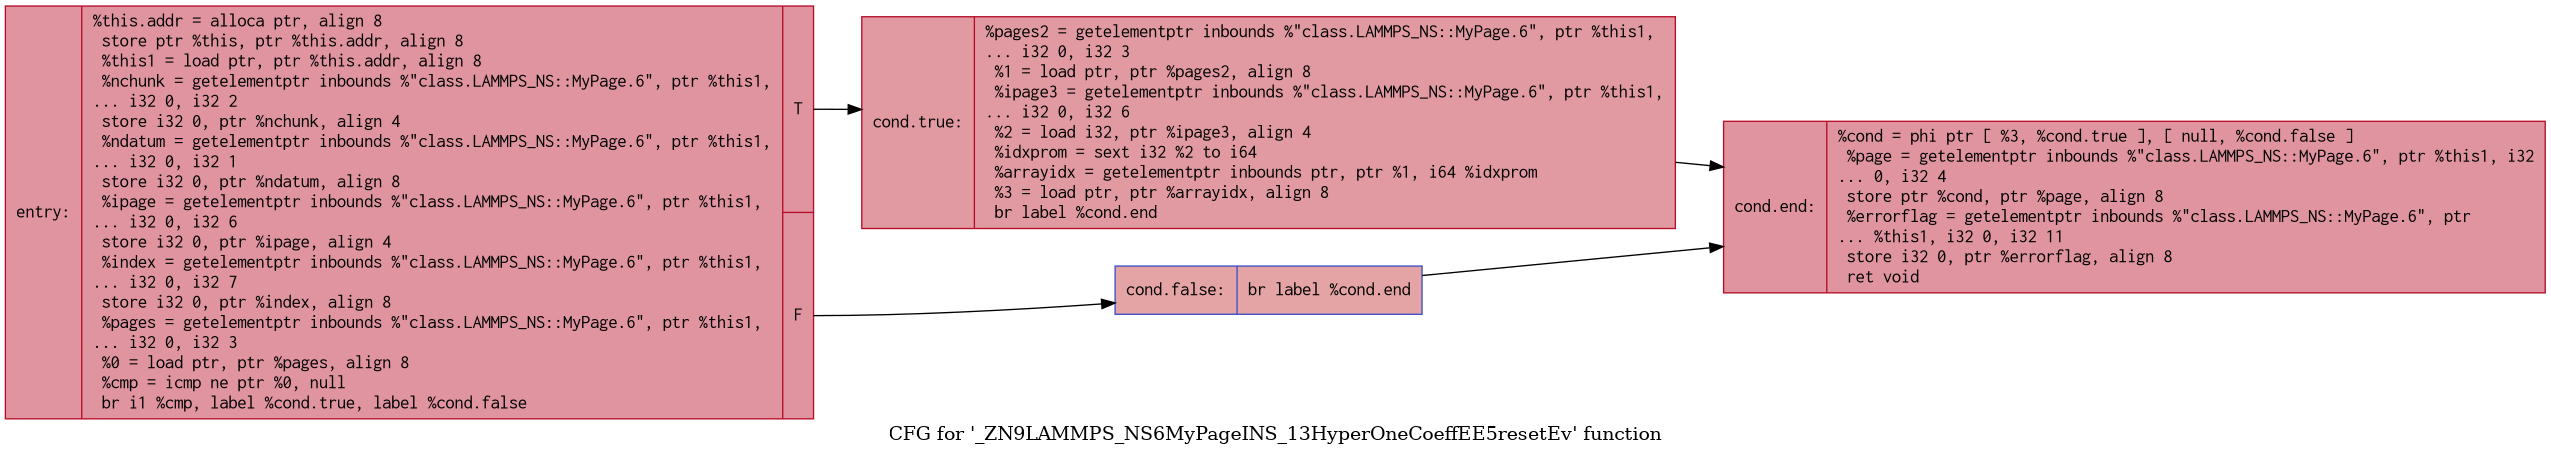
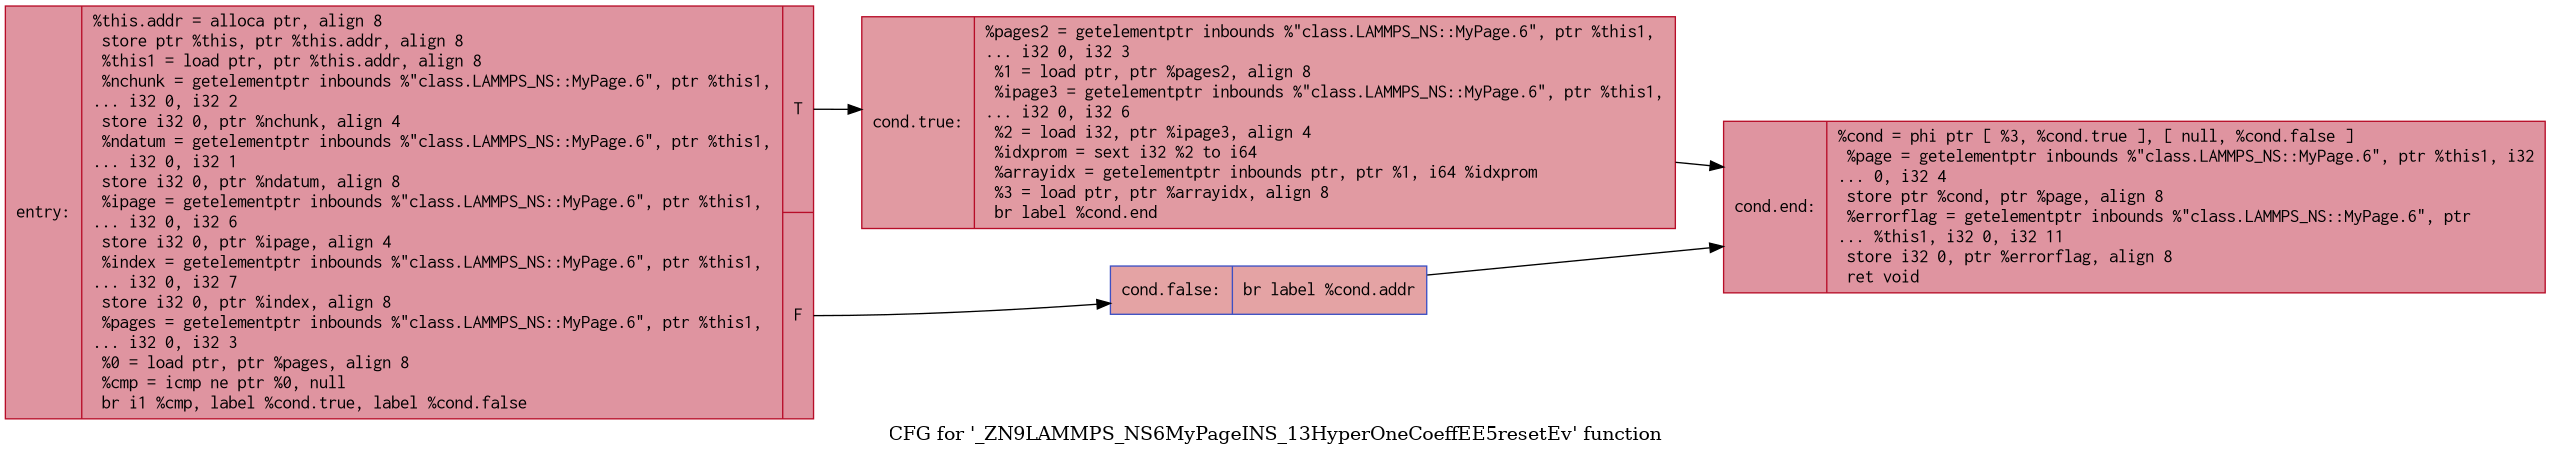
node "cond.false:": text "br label %cond.end" -> "br label %cond.addr"
